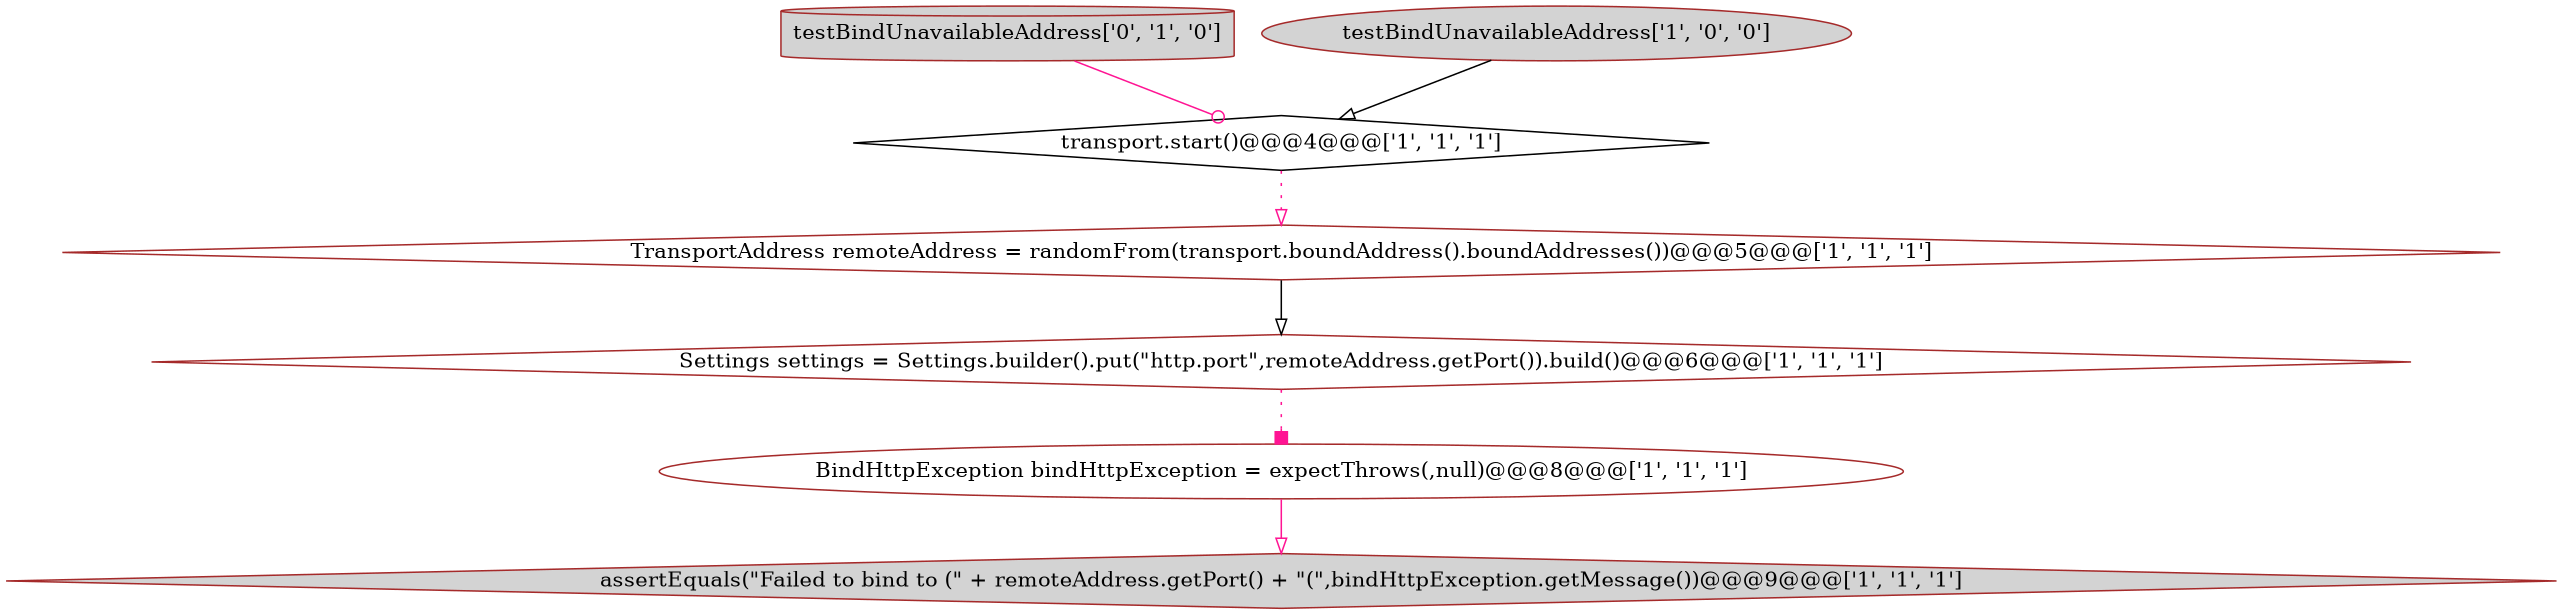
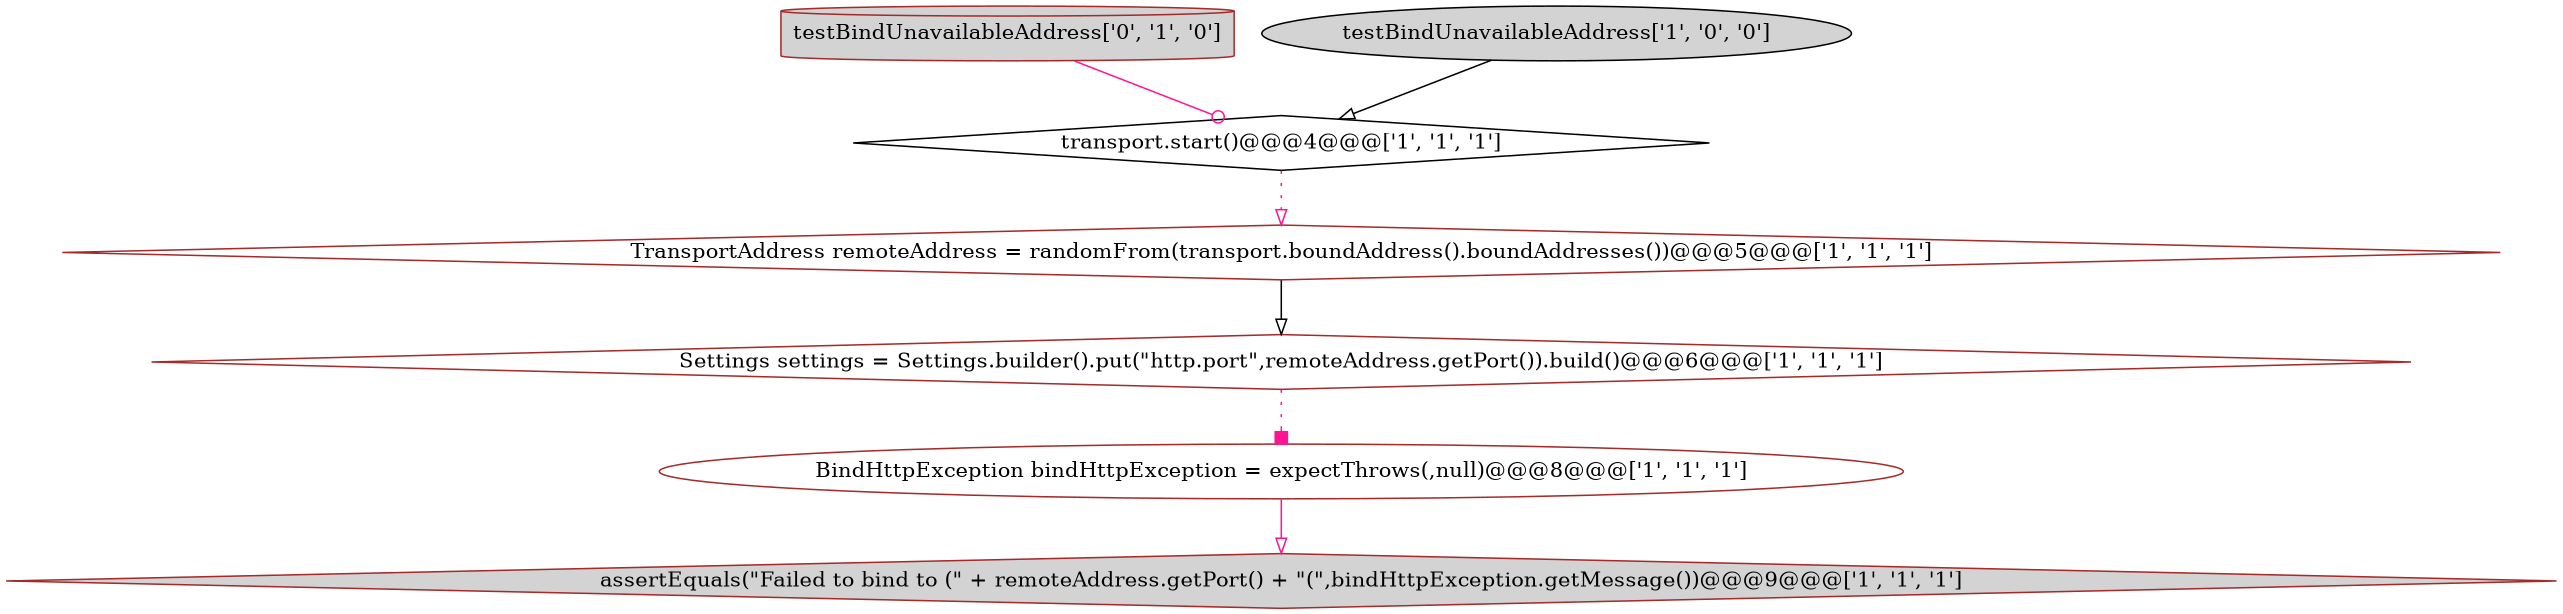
node "testBindUnavailableAddress['1', '0', '0']": color brown -> black
